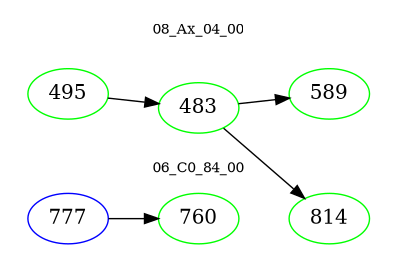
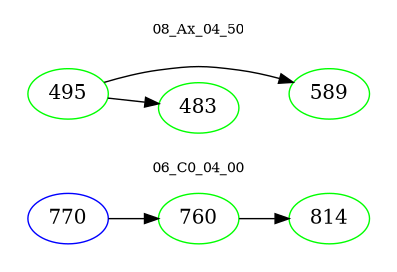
cluster "08_Ax_04_00": label "08_Ax_04_00" -> "08_Ax_04_50"
edge "483" -> "589": now "495" -> "589"
edge "483" -> "814": now "760" -> "814"
cluster "06_C0_84_00": label "06_C0_84_00" -> "06_C0_04_00"
node "777": label "777" -> "770"
